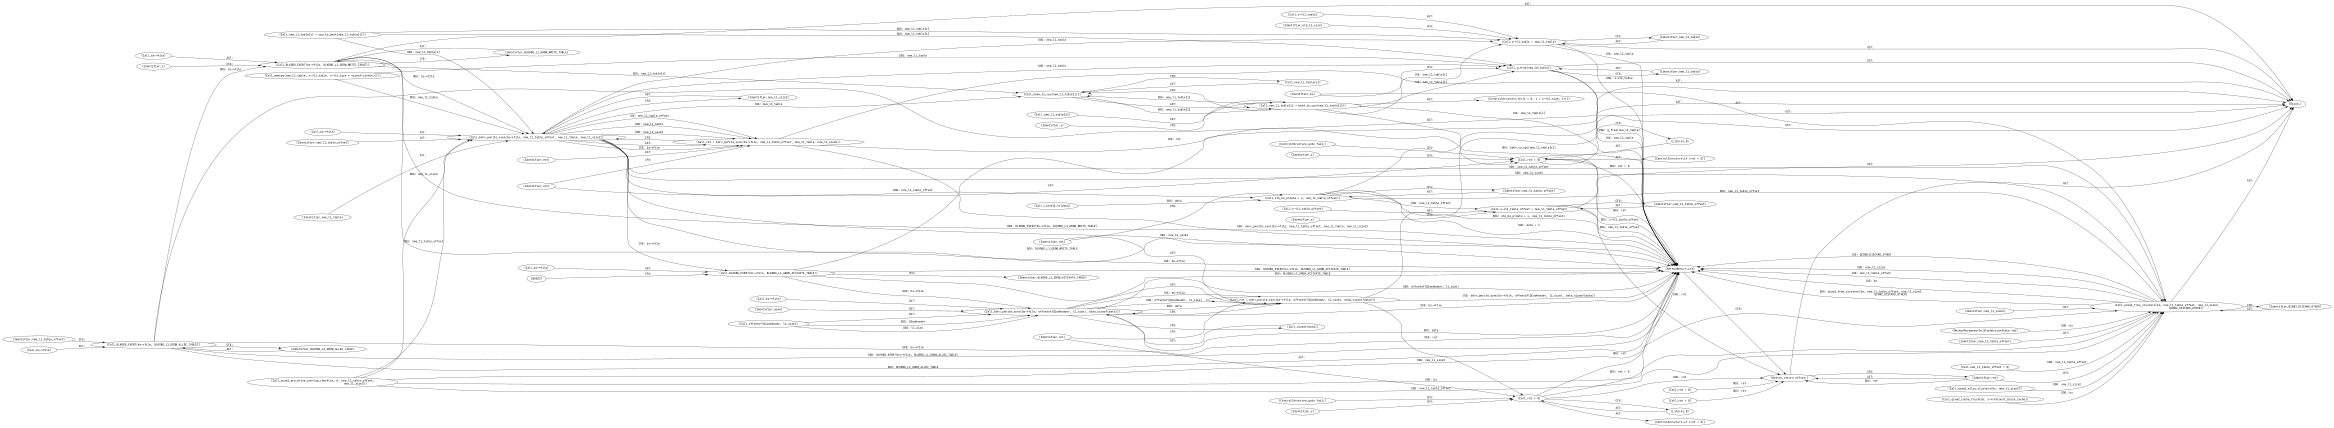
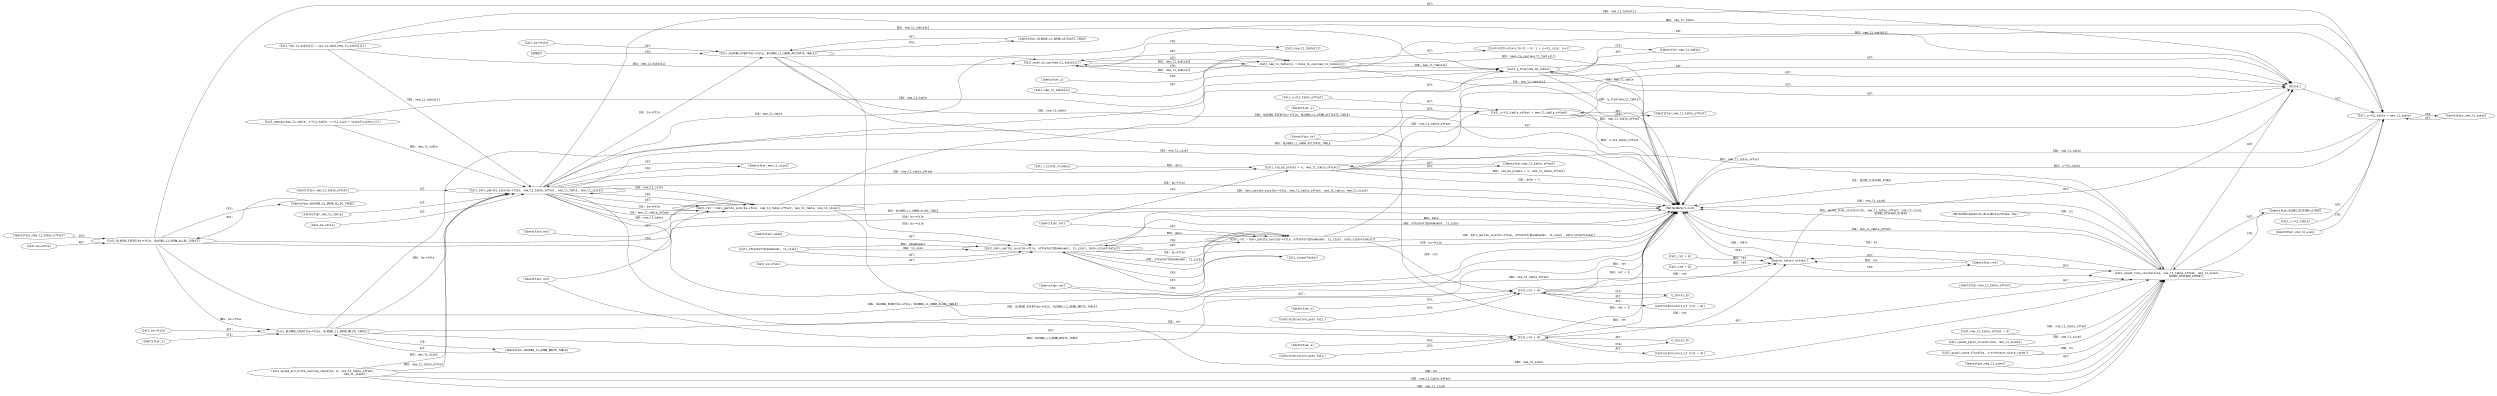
edge "(Identifier,BLKDBG_L1_GROW_ACTIVATE_TABLE)" -> "(Call,BLKDBG_EVENT(bs->file, BLKDBG_L1_GROW_ACTIVATE_TABLE))": added, label "AST:"
edge "(Call,s->l1_table = new_l1_table)" -> "(Block,)": reversed
edge "(Call,BLKDBG_EVENT(bs->file, BLKDBG_L1_GROW_WRITE_TABLE))" -> "(Call,be64_to_cpu(new_l1_table[i]))": now "(Call,new_l1_table[i] = cpu_to_be64(new_l1_table[i]))" -> "(Call,be64_to_cpu(new_l1_table[i]))"
edge "(Return,return offset;)" -> "(MethodReturn,int)": added, label "DDG: <RET>"
